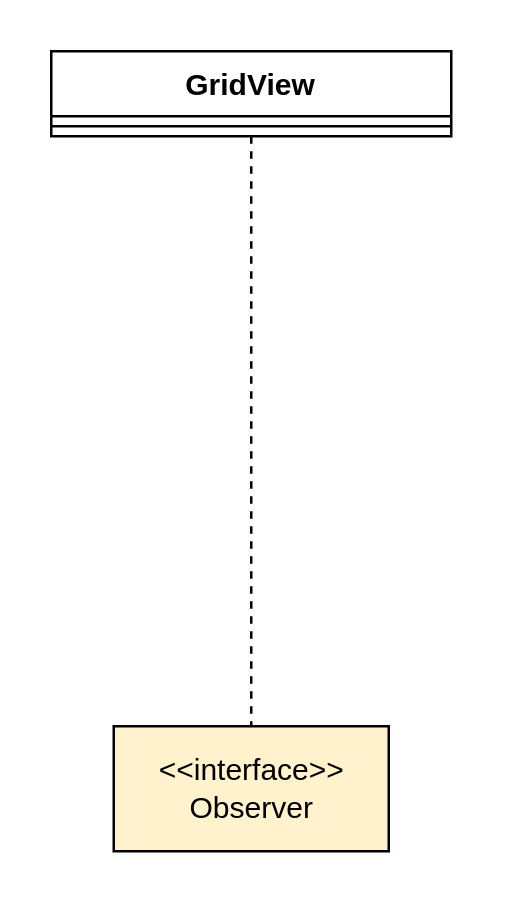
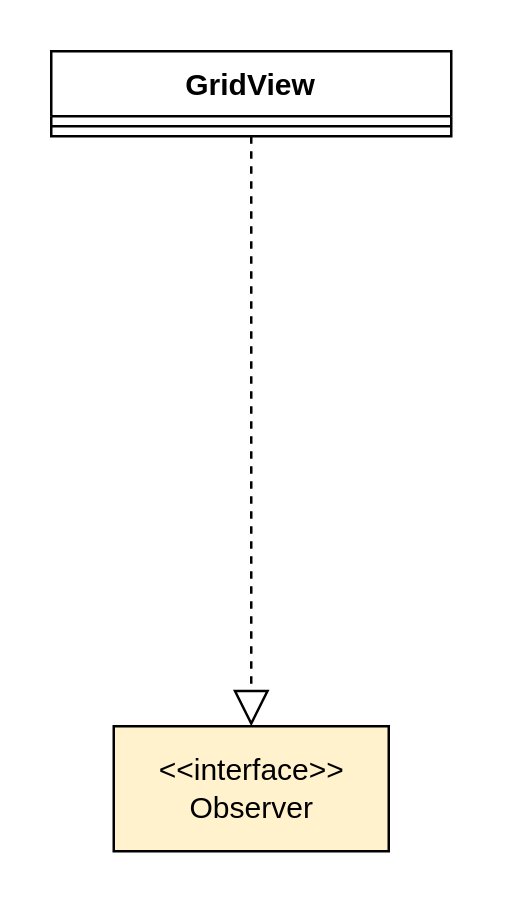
edge "GridView" -- "<<interface>> Observer": arrowhead none -> block
